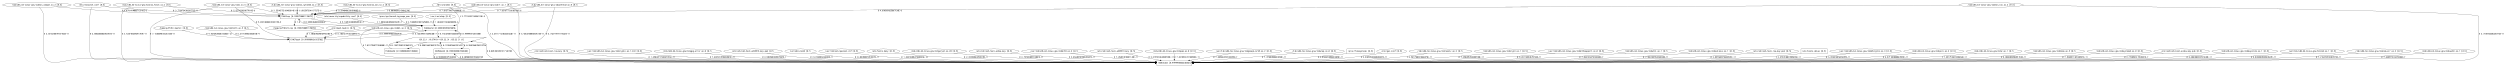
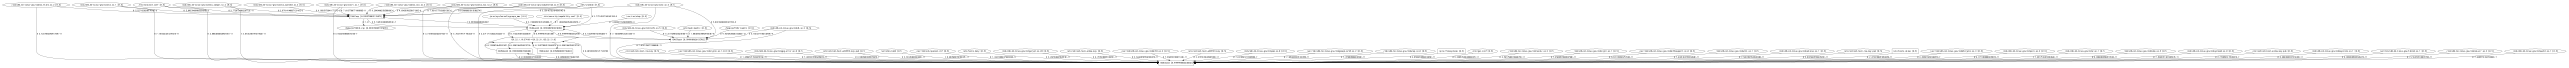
node "/lib/x86_64-linux-gnu/libnsl.so.1 [0.5]": added
